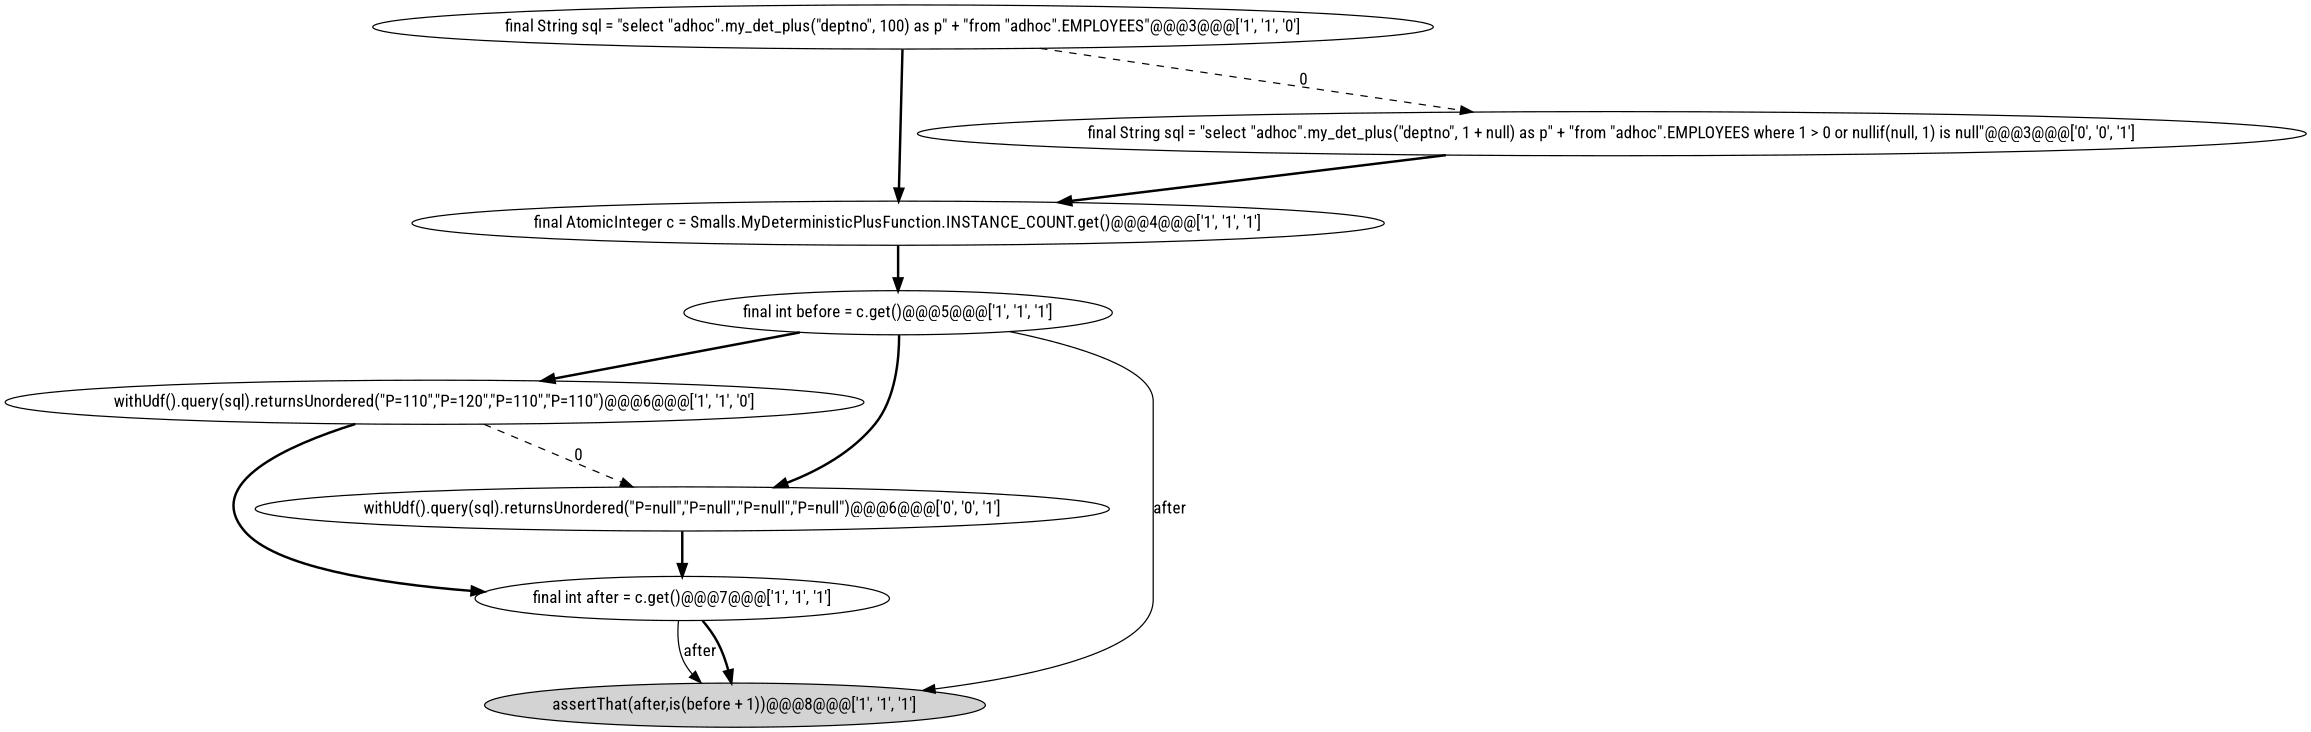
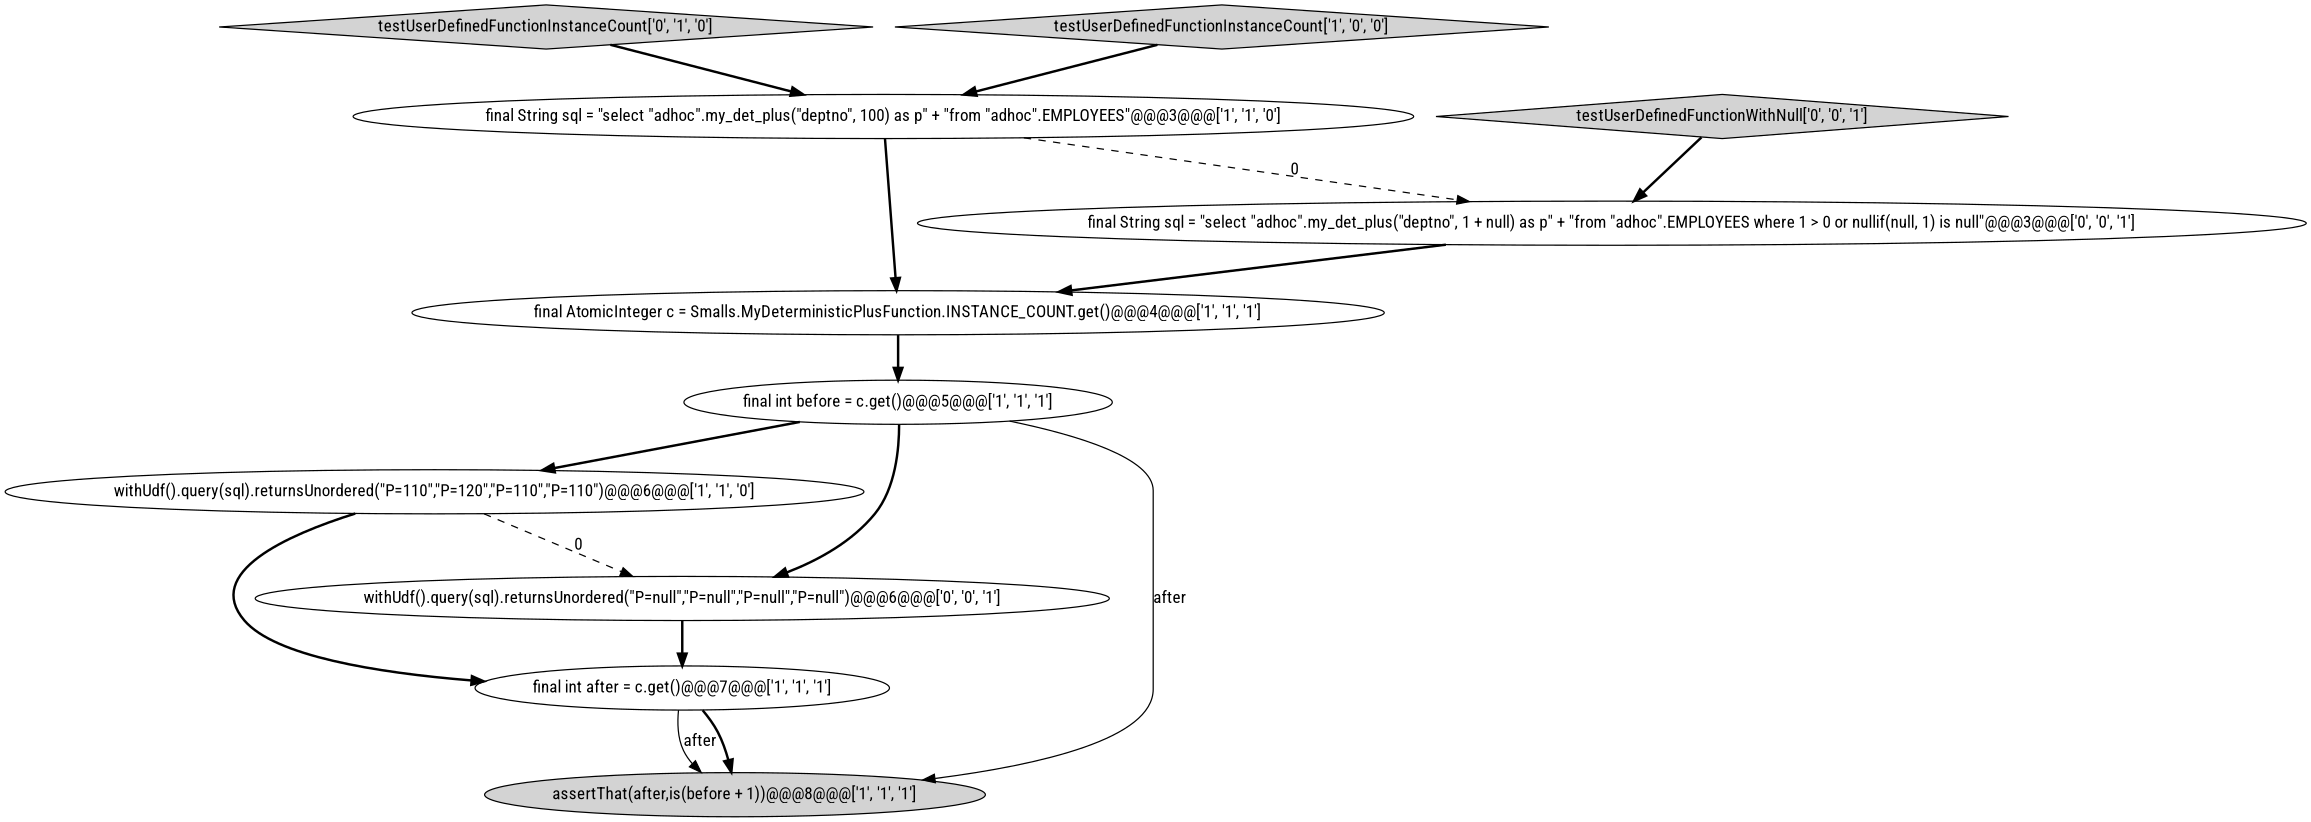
node "testUserDefinedFunctionInstanceCount['0', '1', '0']": added
node "testUserDefinedFunctionInstanceCount['1', '0', '0']": added
node "testUserDefinedFunctionWithNull['0', '0', '1']": added
